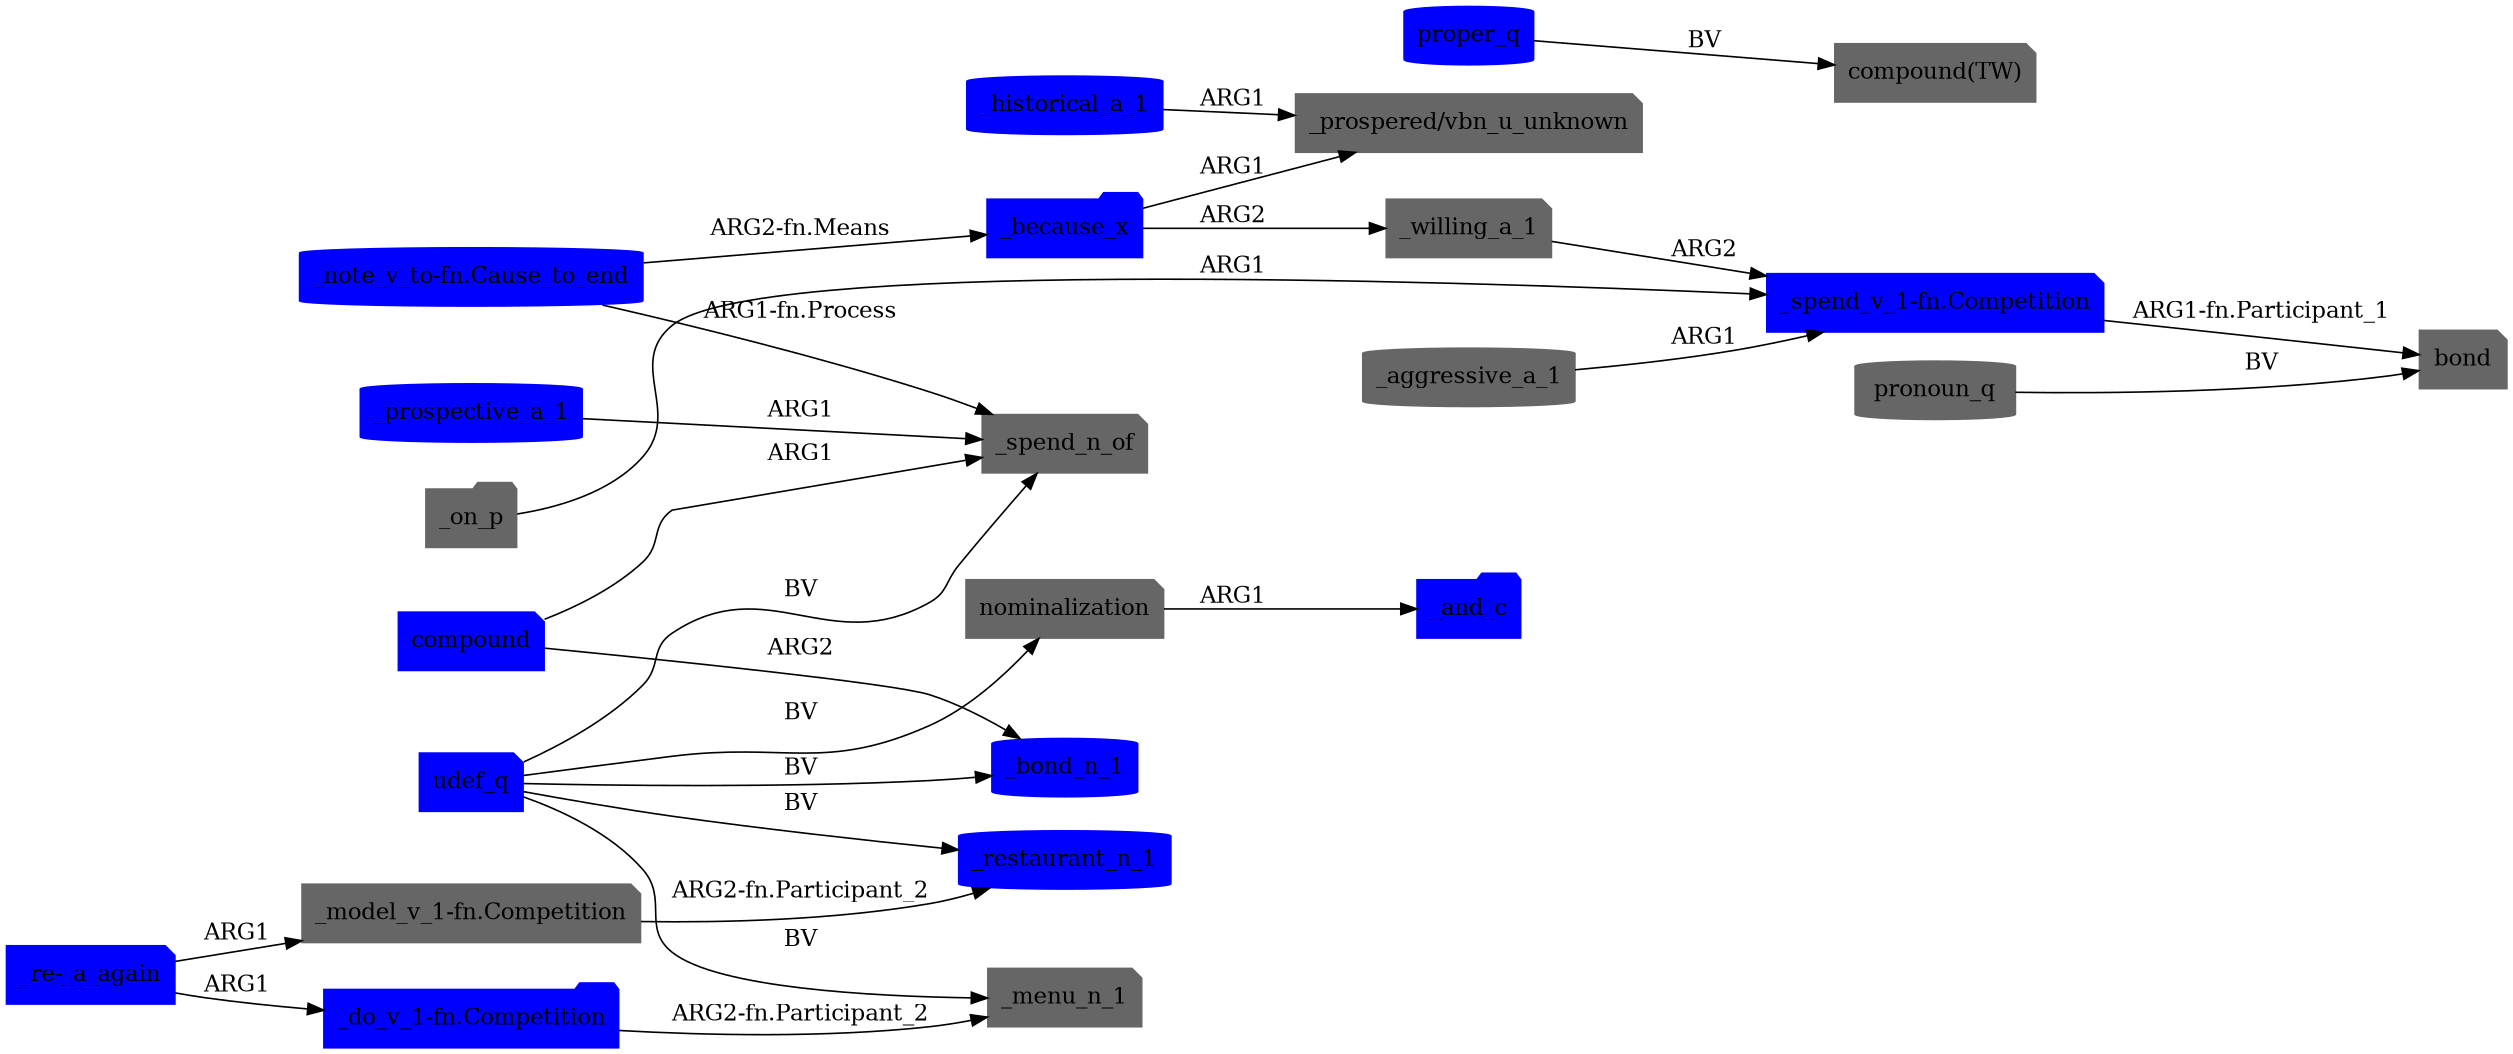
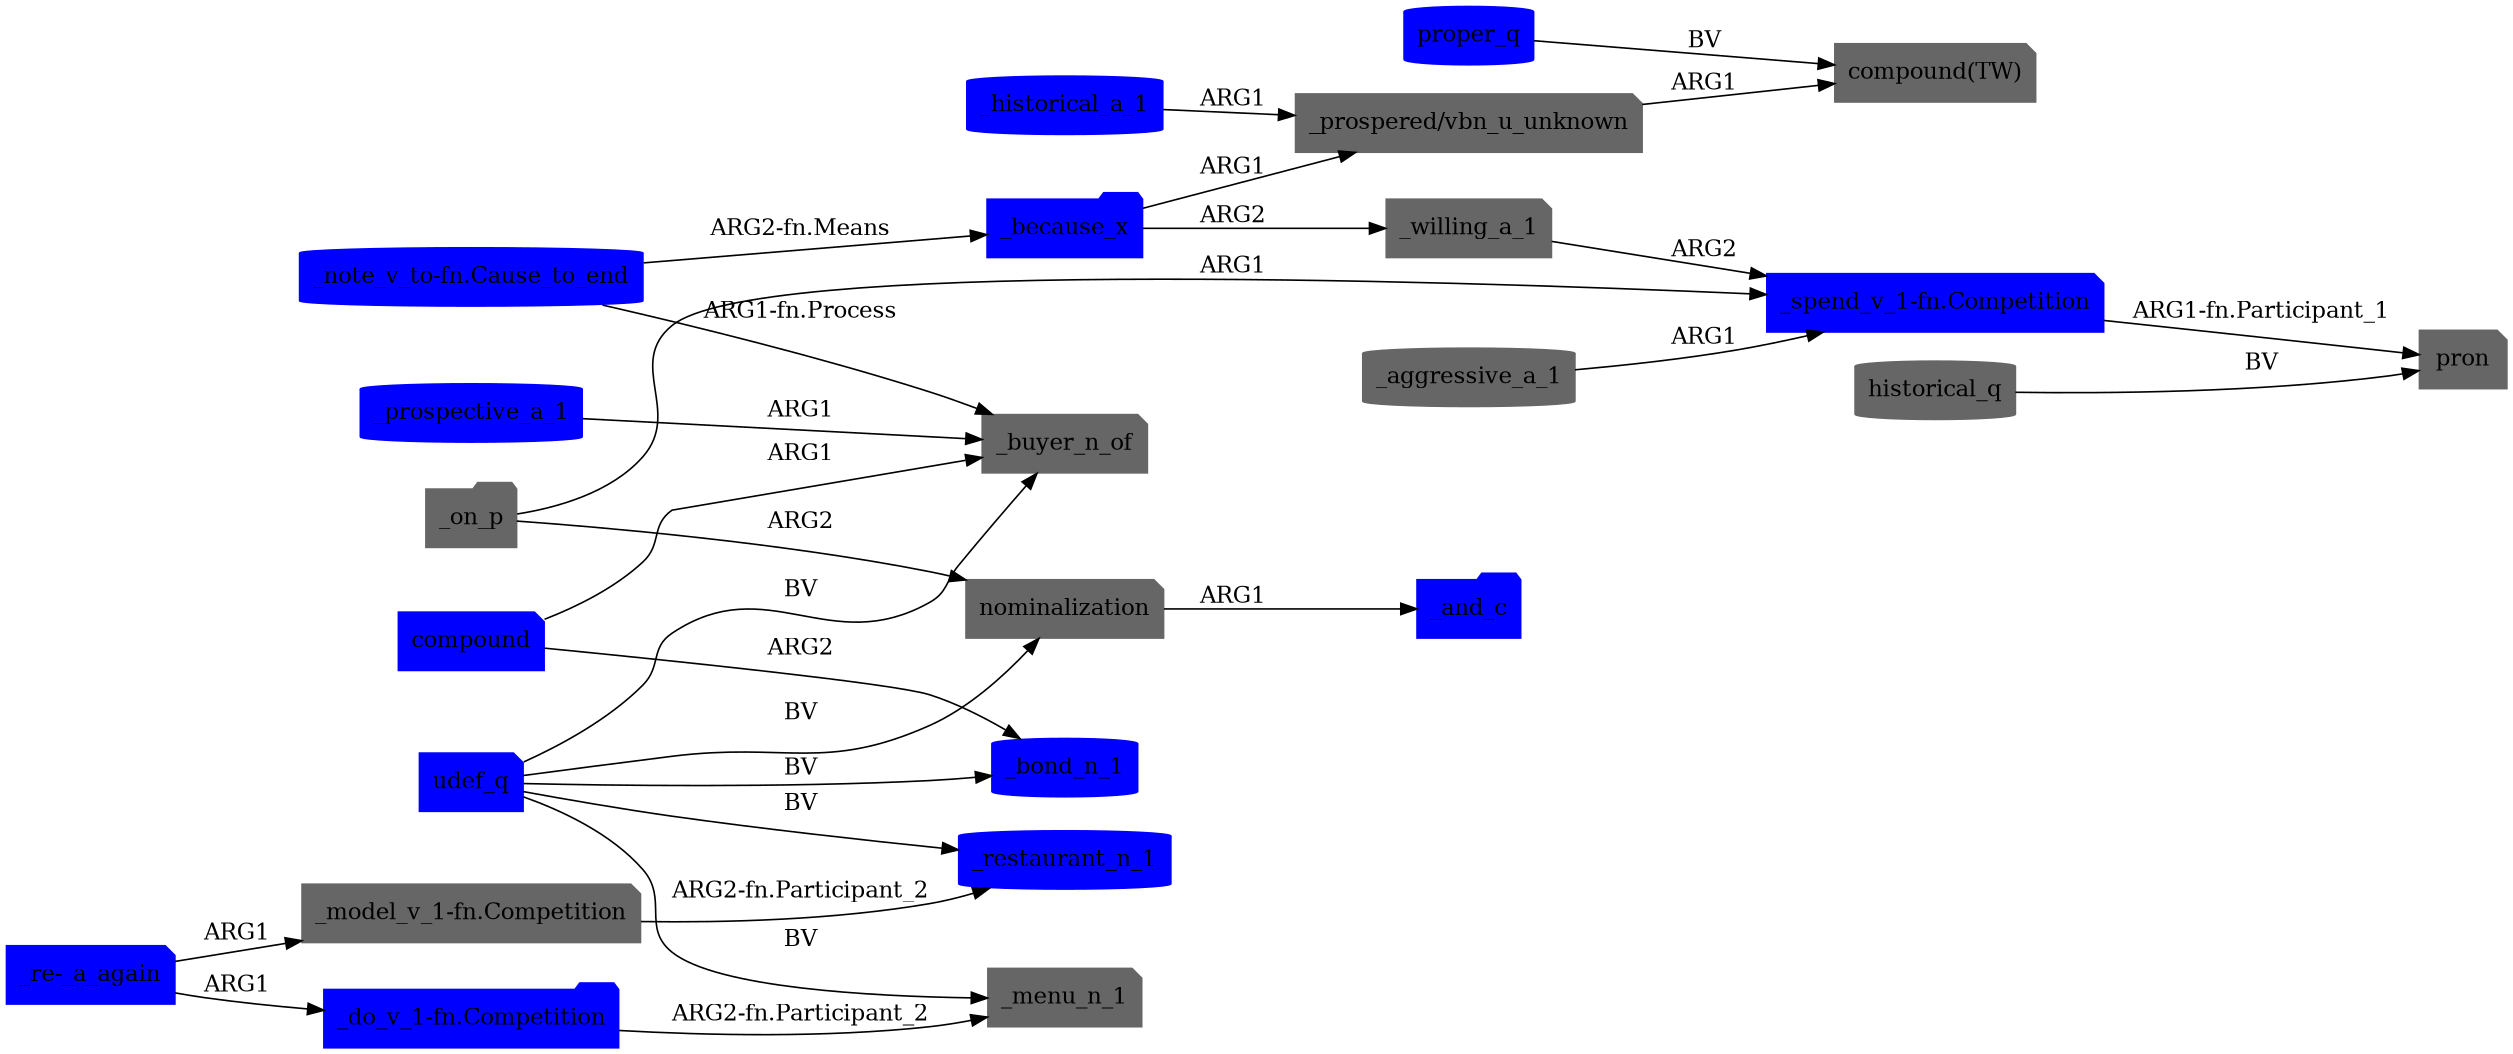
edge "_prospered/vbn_u_unknown" -> "compound(TW)": added, label "ARG1"
node "bond": label "bond" -> "pron"
node "pronoun_q": label "pronoun_q" -> "historical_q"
node "_spend_n_of": label "_spend_n_of" -> "_buyer_n_of"
edge "_on_p" -> "nominalization": added, label "ARG2"
